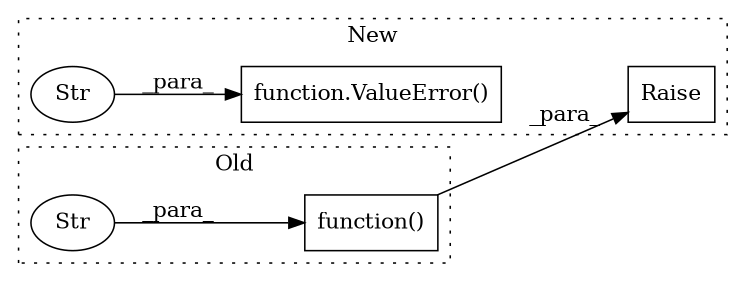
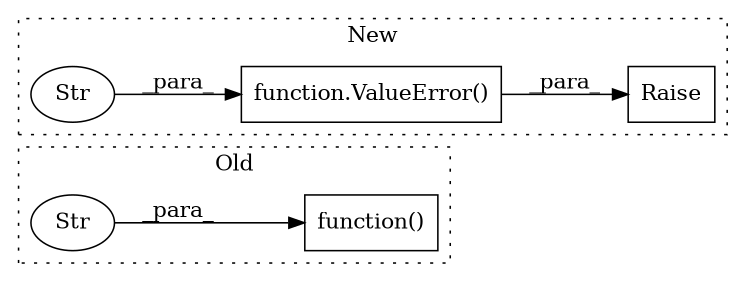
edge "function()" -> "Raise": now "function.ValueError()" -> "Raise"
